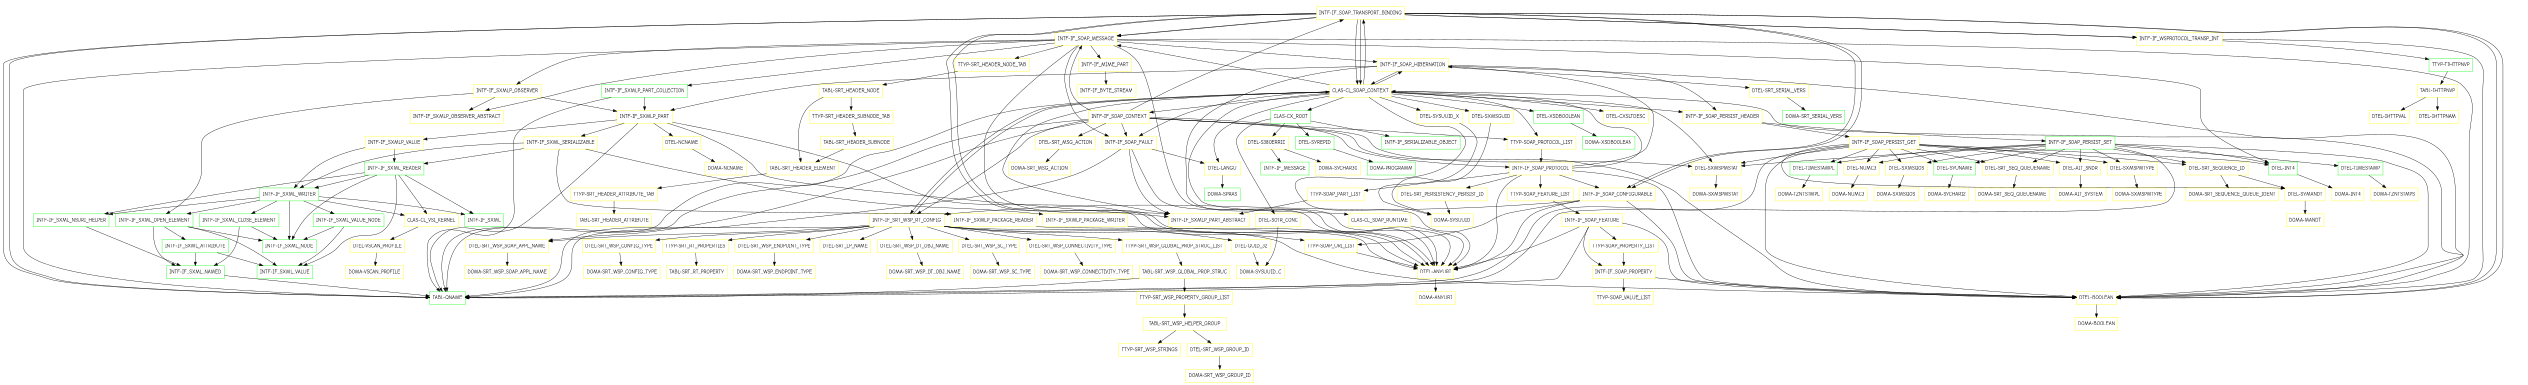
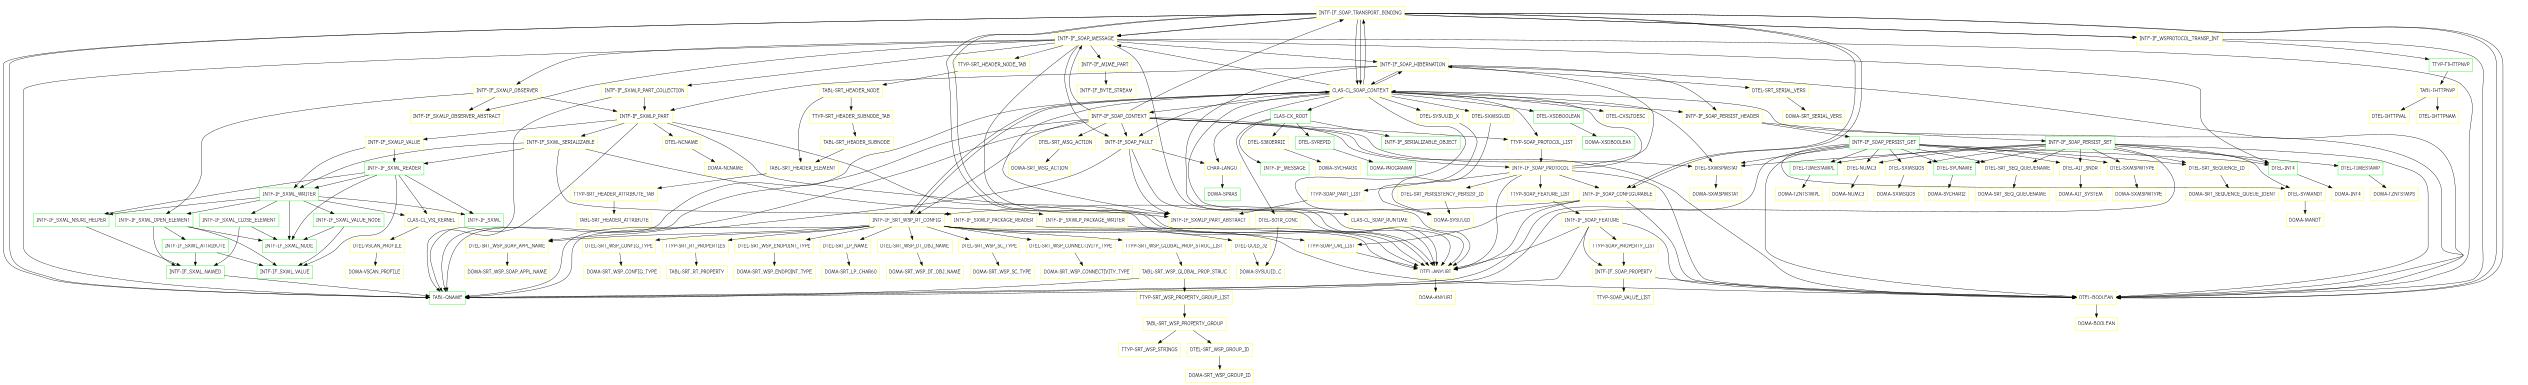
node "INTF-IF_SXMLP_PART_COLLECTION": color green -> yellow
node "DOMA-SRT_SERIAL_VERS": color green -> yellow
node "INTF-IF_SOAP_PERSIST_GET": color yellow -> green
edge "DTEL-S380ERRID" -> "INTF-IF_MESSAGE": now "CLAS-CX_ROOT" -> "INTF-IF_MESSAGE"
node "DTEL-LANGU": label "DTEL-LANGU" -> "CHAR-LANGU"
edge "DTEL-SRT_SEQUENCE_ID" -> "DTEL-SYMANDT": now "INTF-IF_SOAP_PERSIST_SET" -> "DTEL-SYMANDT"
node "DOMA-SRT_LP_CHAR60": added
node "TABL-SRT_WSP_HELPER_GROUP": label "TABL-SRT_WSP_HELPER_GROUP" -> "TABL-SRT_WSP_PROPERTY_GROUP"
